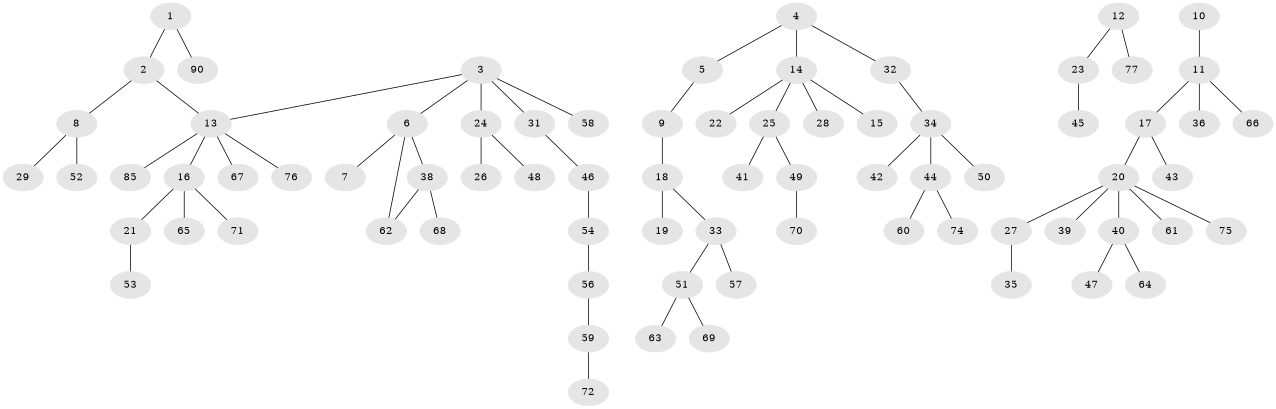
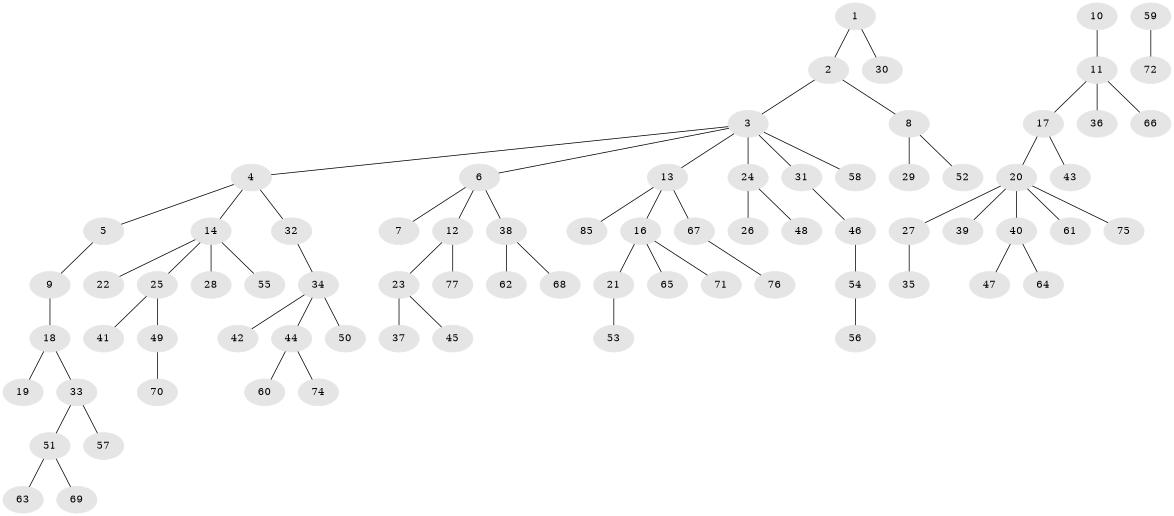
node "90": label "90" -> "30"
edge "2" -- "13": now "2" -- "3"
node "15": label "15" -> "55"
edge "13" -- "76": now "67" -- "76"
edge "3" -- "4": added
edge "6" -- "62": now "6" -- "12"
edge "56" -- "59": removed
node "37": added
